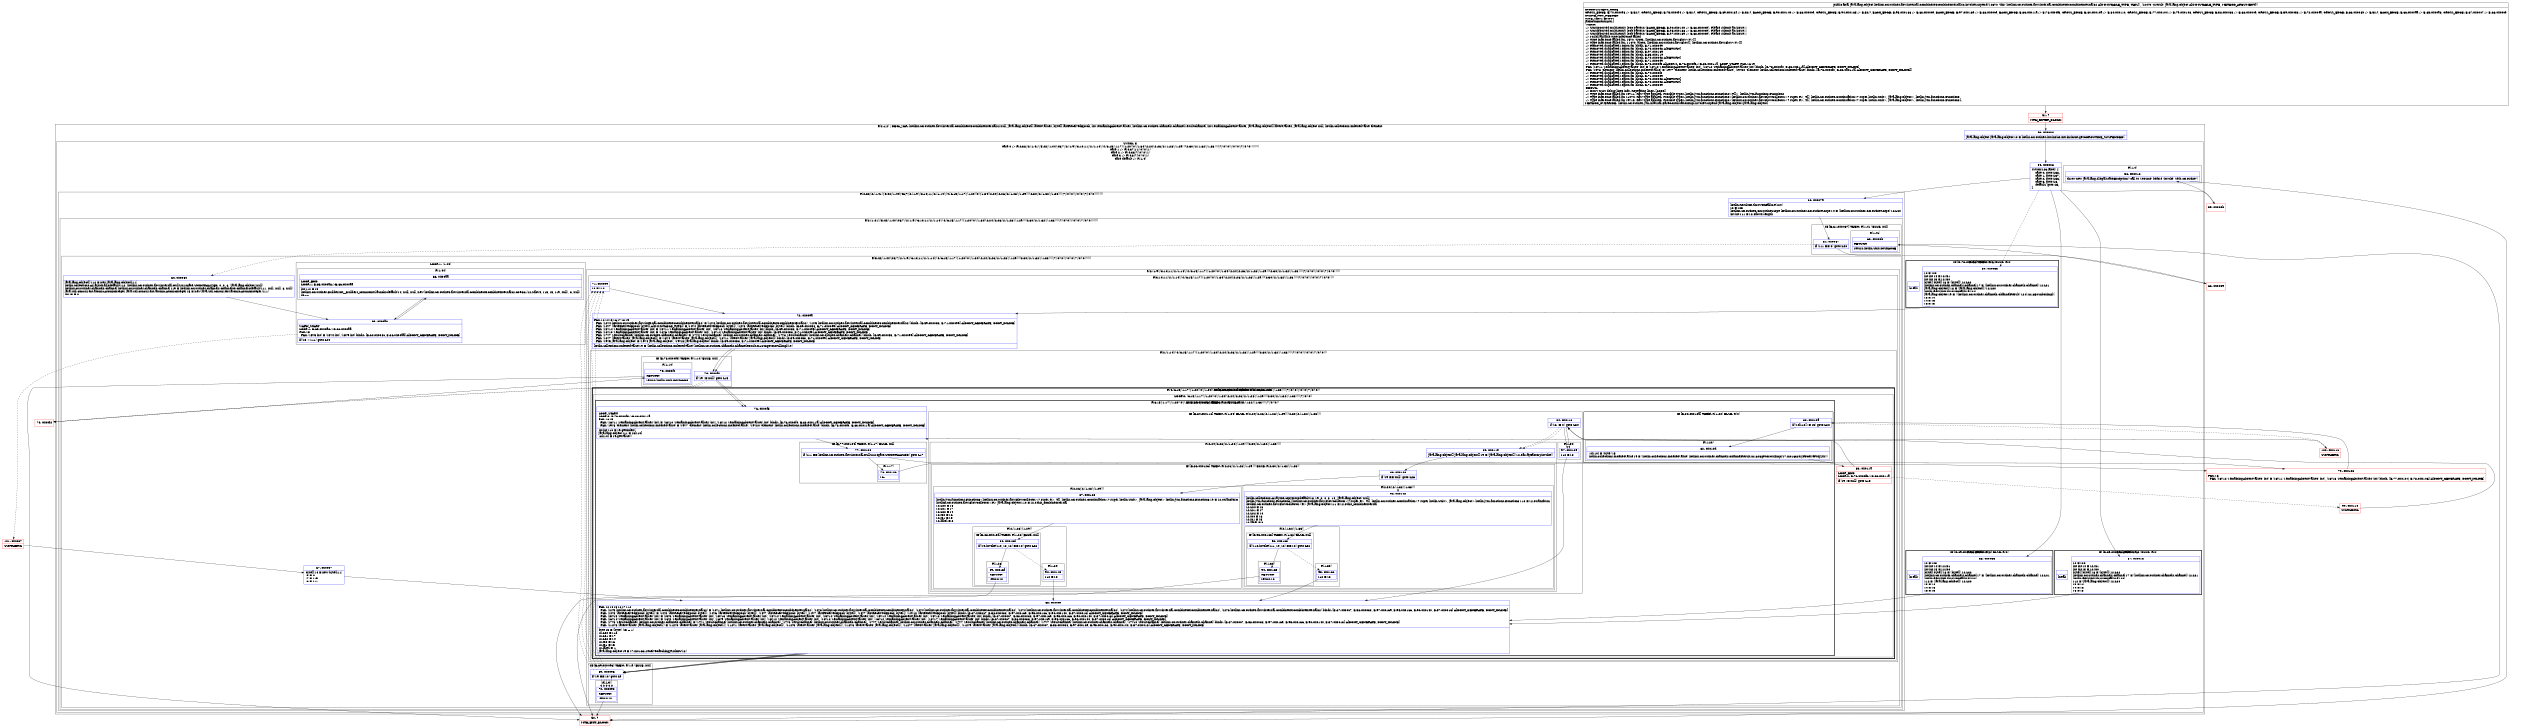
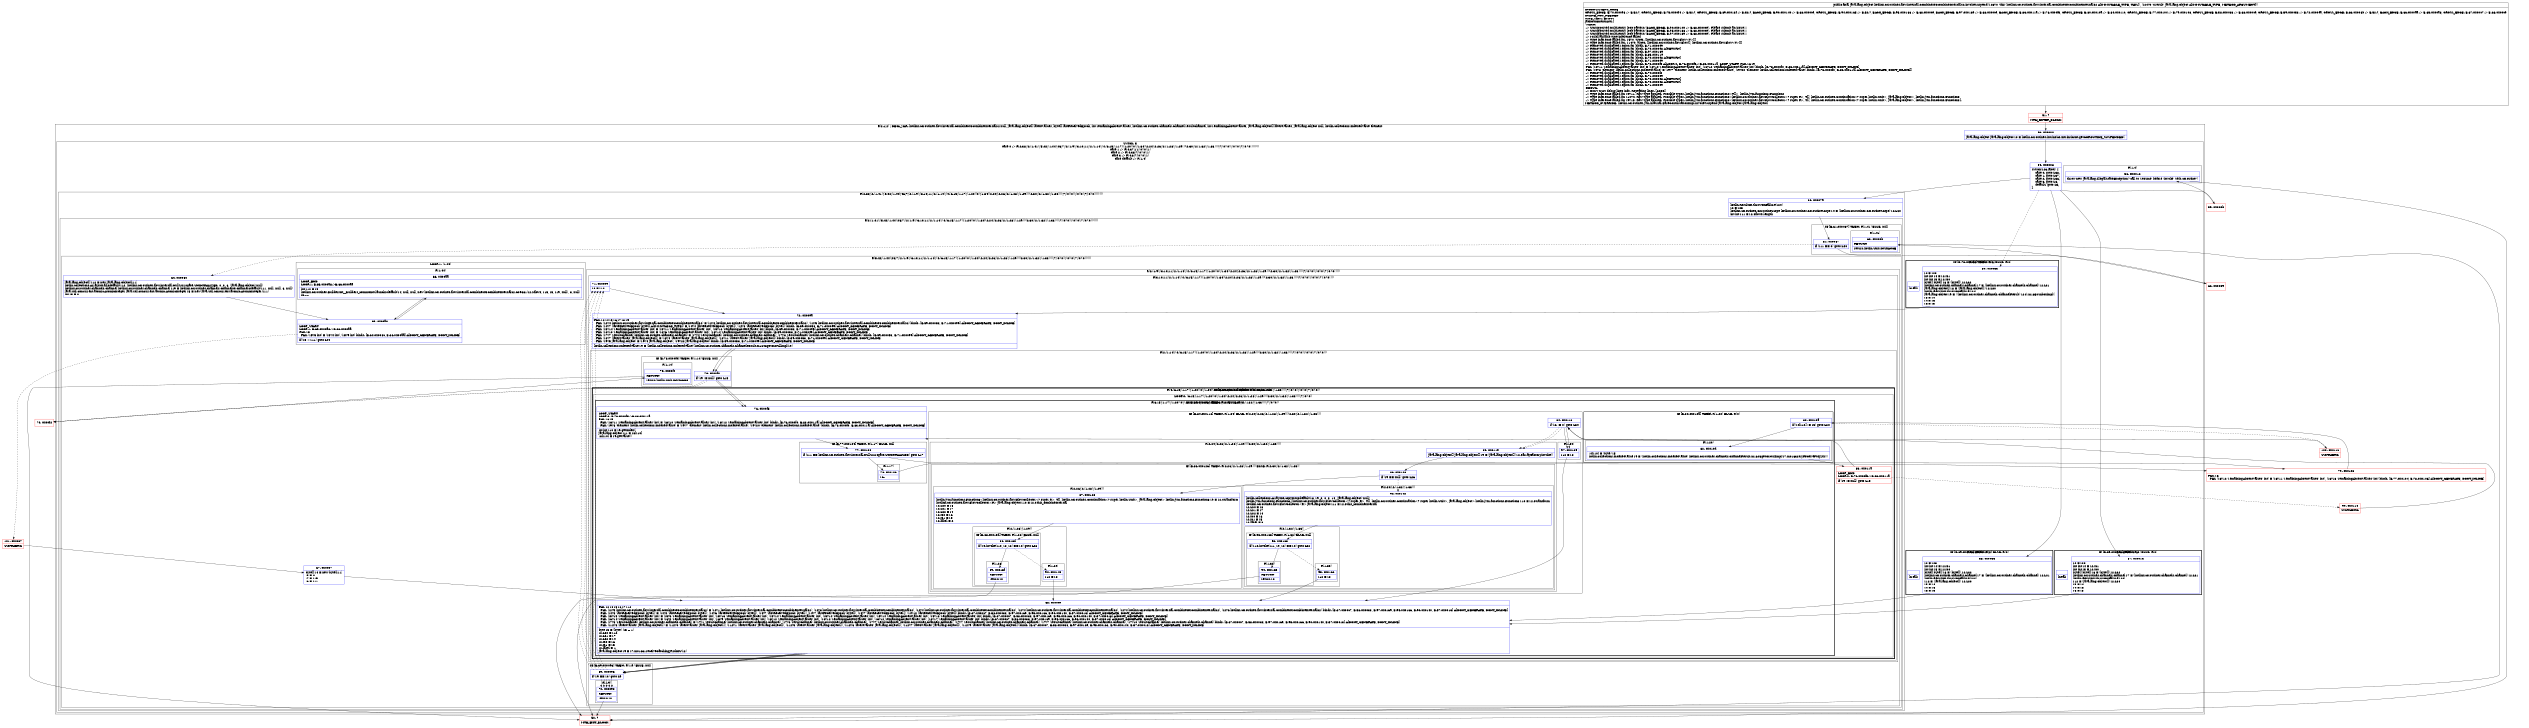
node "65: 0x00a8": text "WARN_START" -> "LOOP_START"
